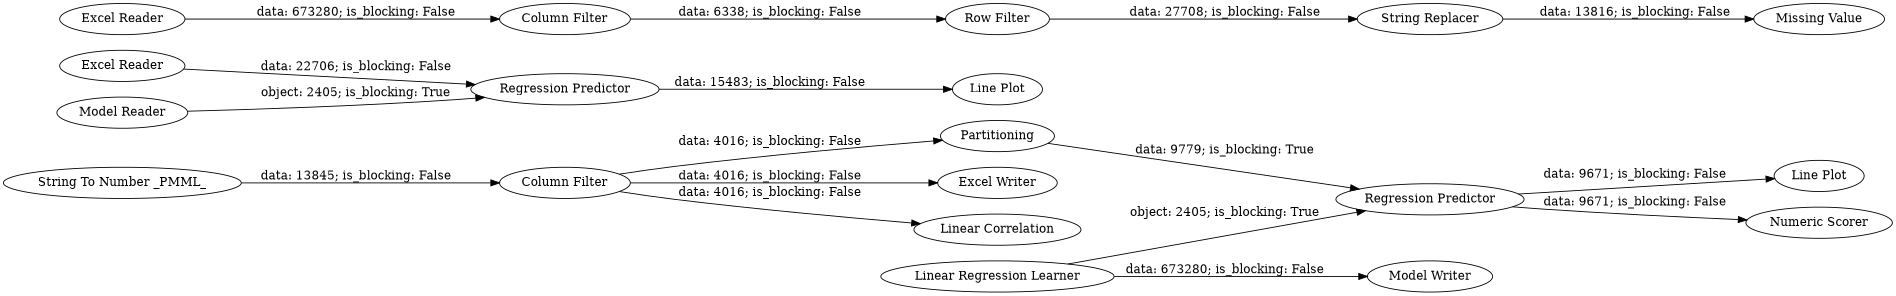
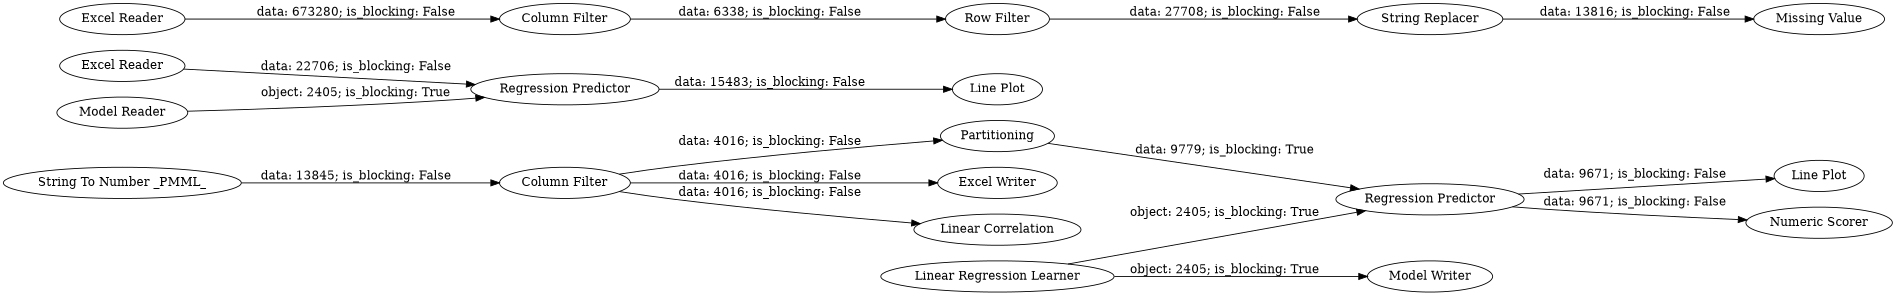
edge "Linear Regression Learner" -> "Model Writer": label "data: 673280; is_blocking: False" -> "object: 2405; is_blocking: True"
